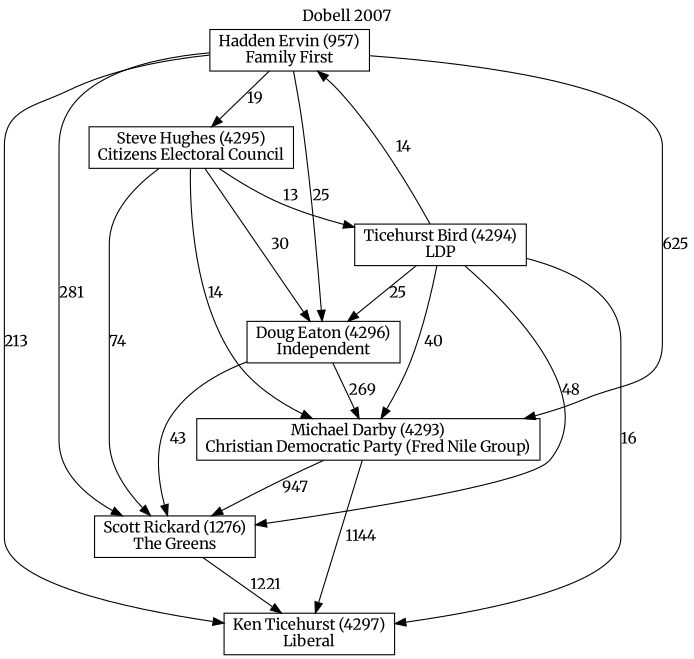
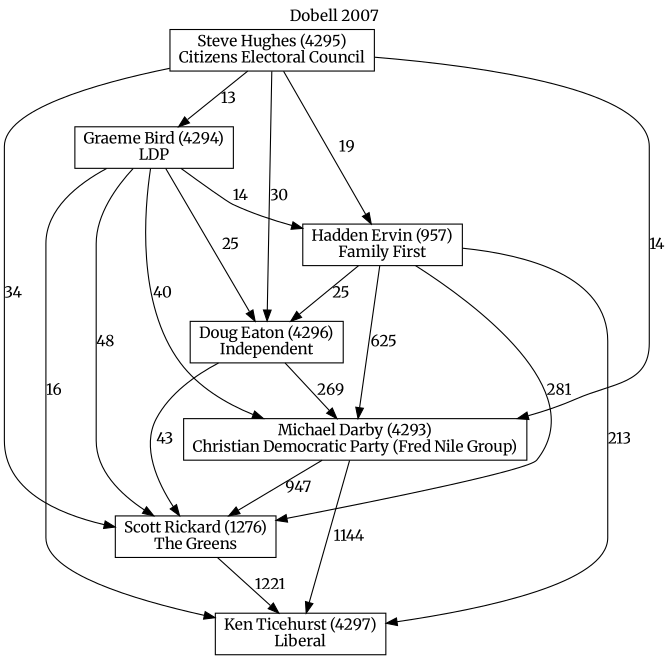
edge "Hadden Ervin (957) Family First" -> "Steve Hughes (4295) Citizens Electoral Council": reversed
node "Ticehurst Bird (4294) LDP": label "Ticehurst Bird (4294) LDP" -> "Graeme Bird (4294) LDP"
edge "Steve Hughes (4295) Citizens Electoral Council" -> "Scott Rickard (1276) The Greens": label "74" -> "34"
